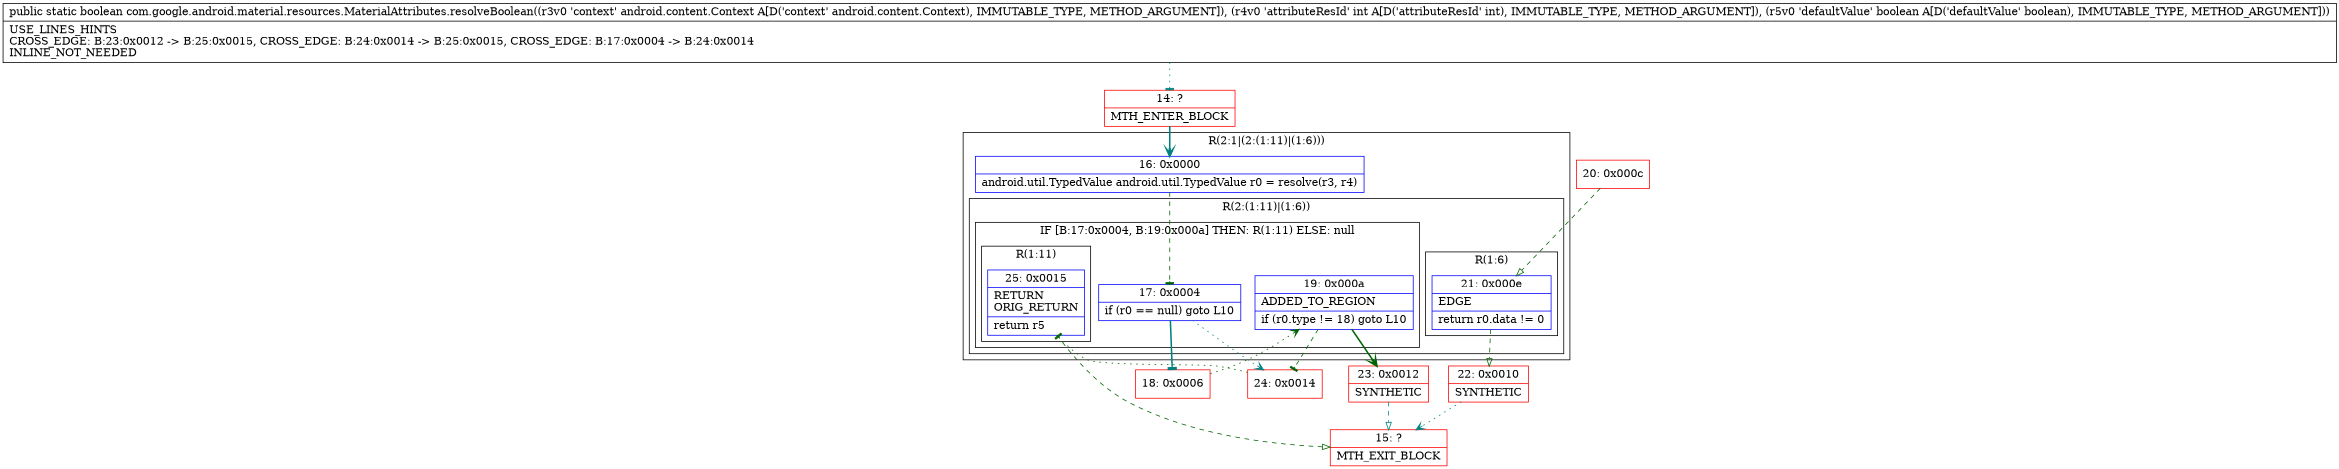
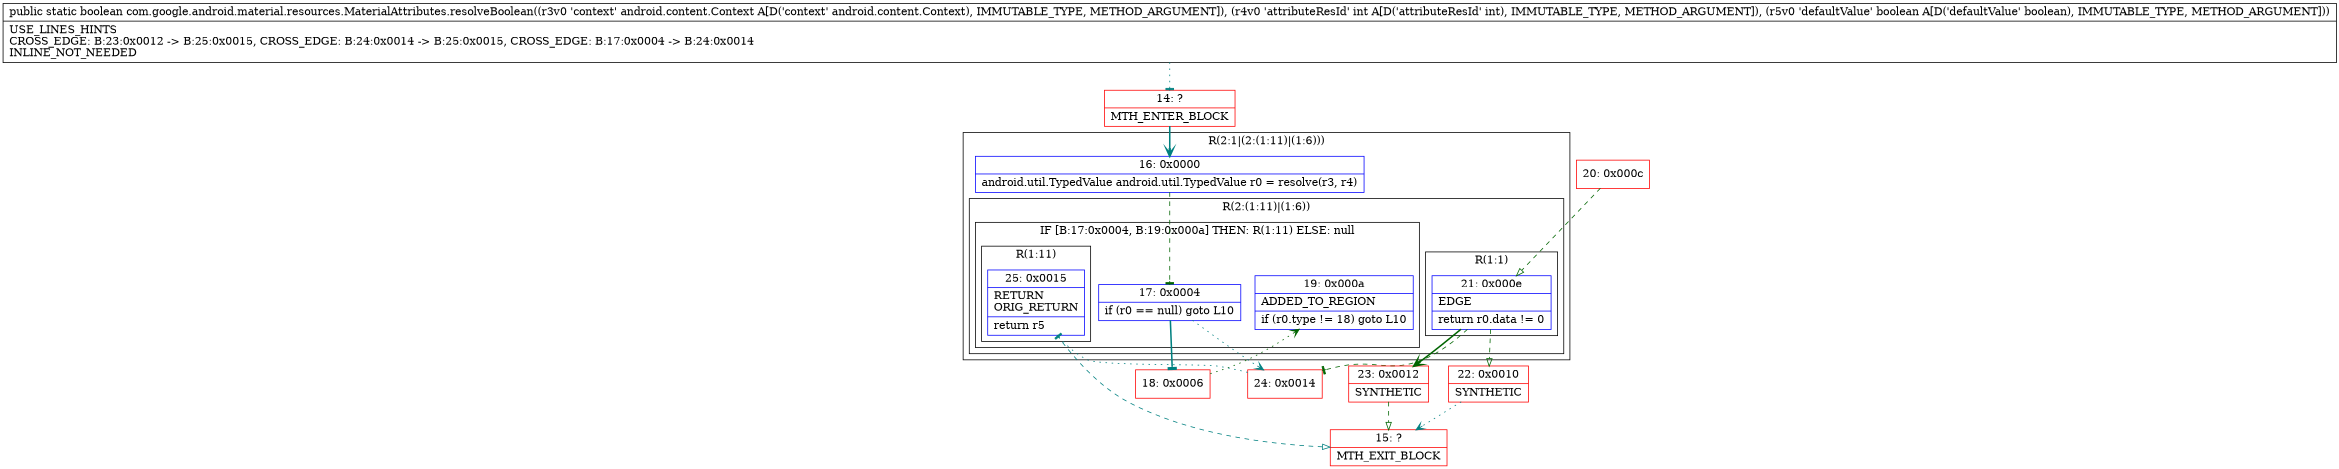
cluster "R(1:6)": label "R(1:6)" -> "R(1:1)"
edge "19: 0x000a" -> "24: 0x0014": now "21: 0x000e" -> "24: 0x0014"
edge "19: 0x000a" -> "23: 0x0012": now "21: 0x000e" -> "23: 0x0012"
edge "24: 0x0014" -> "25: 0x0015": color darkgreen -> teal
edge "23: 0x0012" -> "15: ?": color teal -> darkgreen
edge "25: 0x0015" -> "15: ?": color darkgreen -> teal
